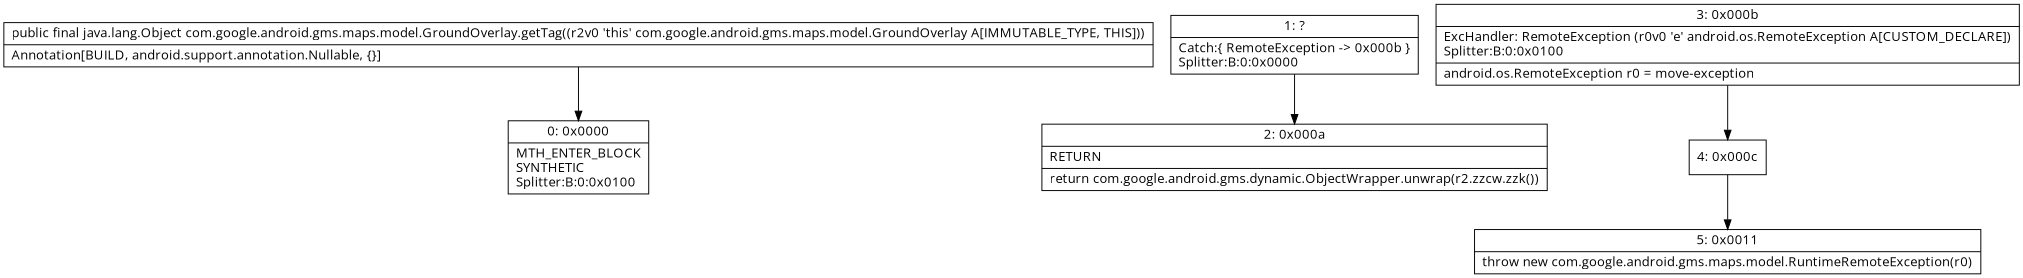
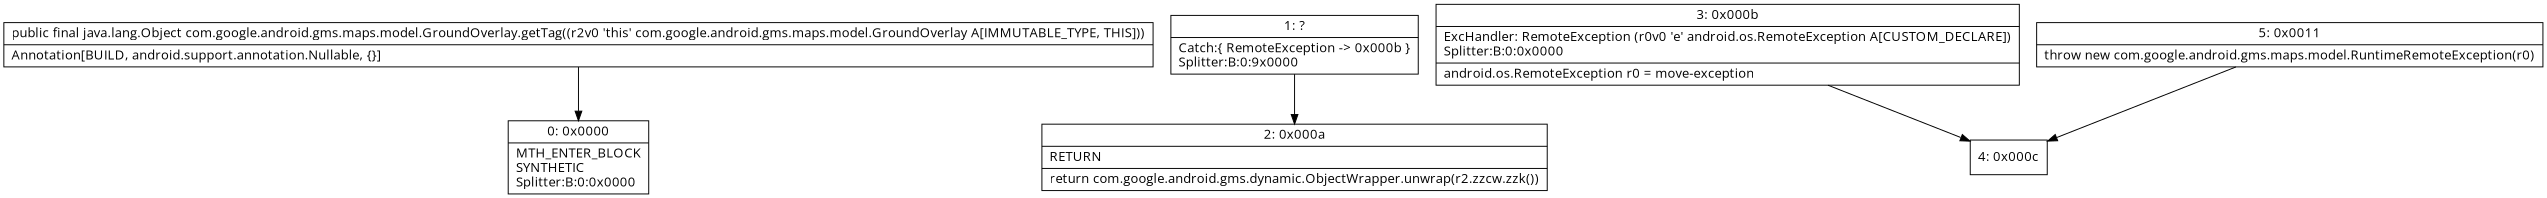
node "3: 0x000b": text "Splitter:B:0:0x0100" -> "Splitter:B:0:0x0000"
node "1: ?": text "Splitter:B:0:0x0000" -> "Splitter:B:0:9x0000"
node "0: 0x0000": text "Splitter:B:0:0x0100" -> "Splitter:B:0:0x0000"
edge "4: 0x000c" -> "5: 0x0011": reversed
